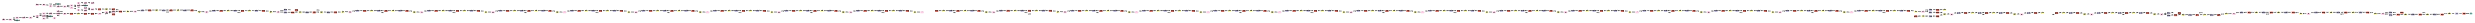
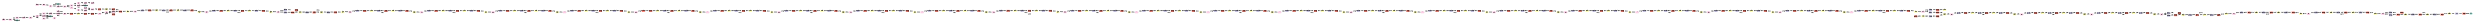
edge "heatmapweight_stride8" -> "_minus0": removed, label "19x46x46"
edge "log0" -> "_mul1": now "log1" -> "_mul1"
node "bn4b18_branch2c": fillcolor #bebada -> #fb8072
node "bn4b14_branch2c": added
node "bn3b2_branch2b": added
